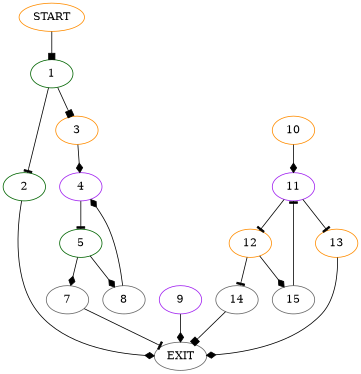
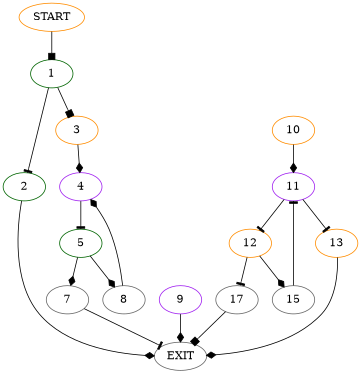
node "14": label "14" -> "17"
